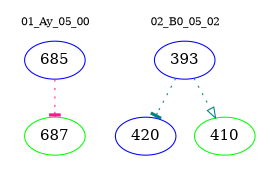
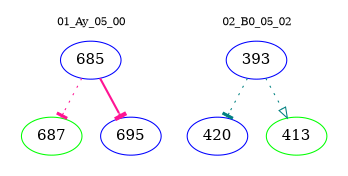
node "695": added
node "410": label "410" -> "413"
